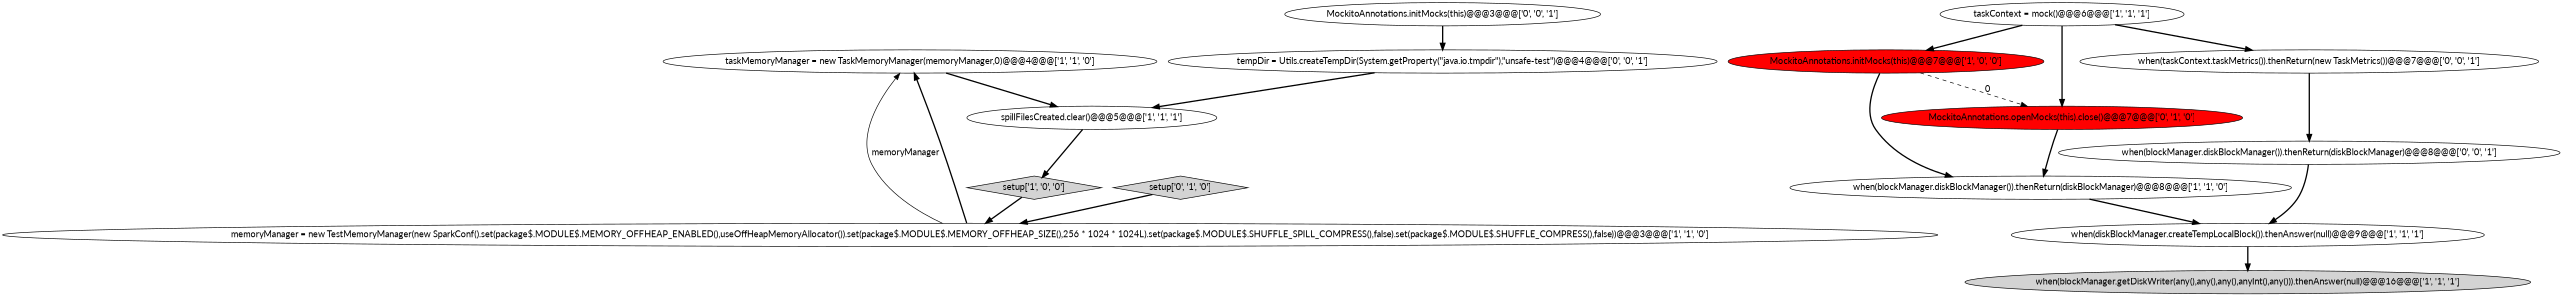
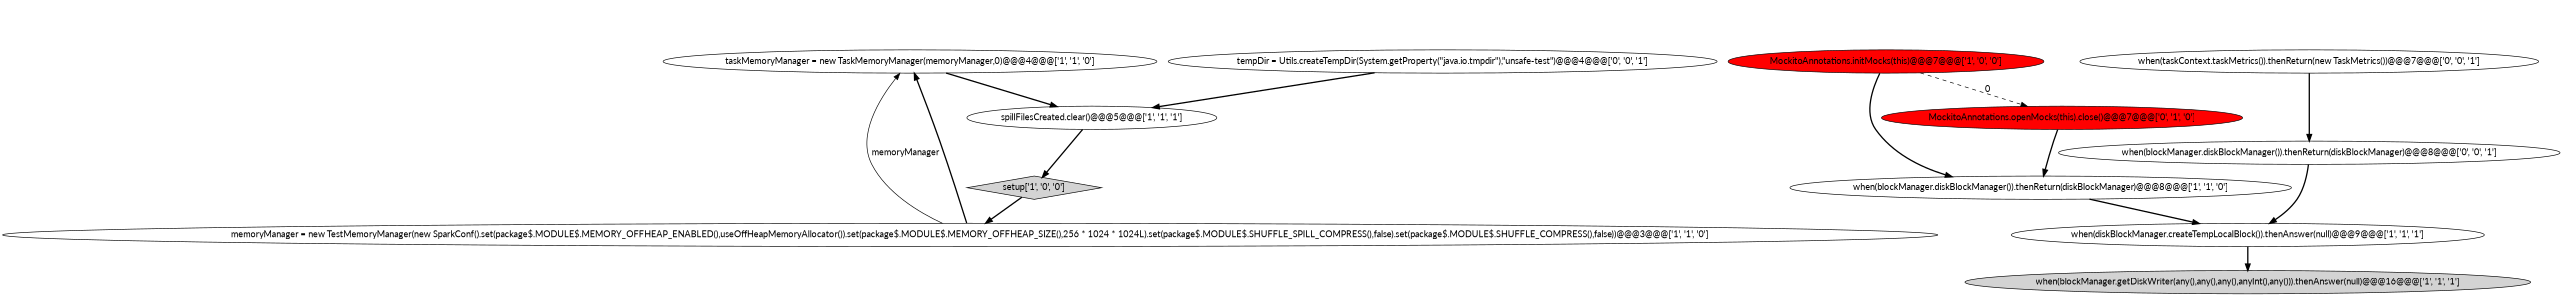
node "MockitoAnnotations.initMocks(this)@@@3@@@['0', '0', '1']": removed
node "taskContext = mock()@@@6@@@['1', '1', '1']": removed
node "setup['0', '1', '0']": removed
